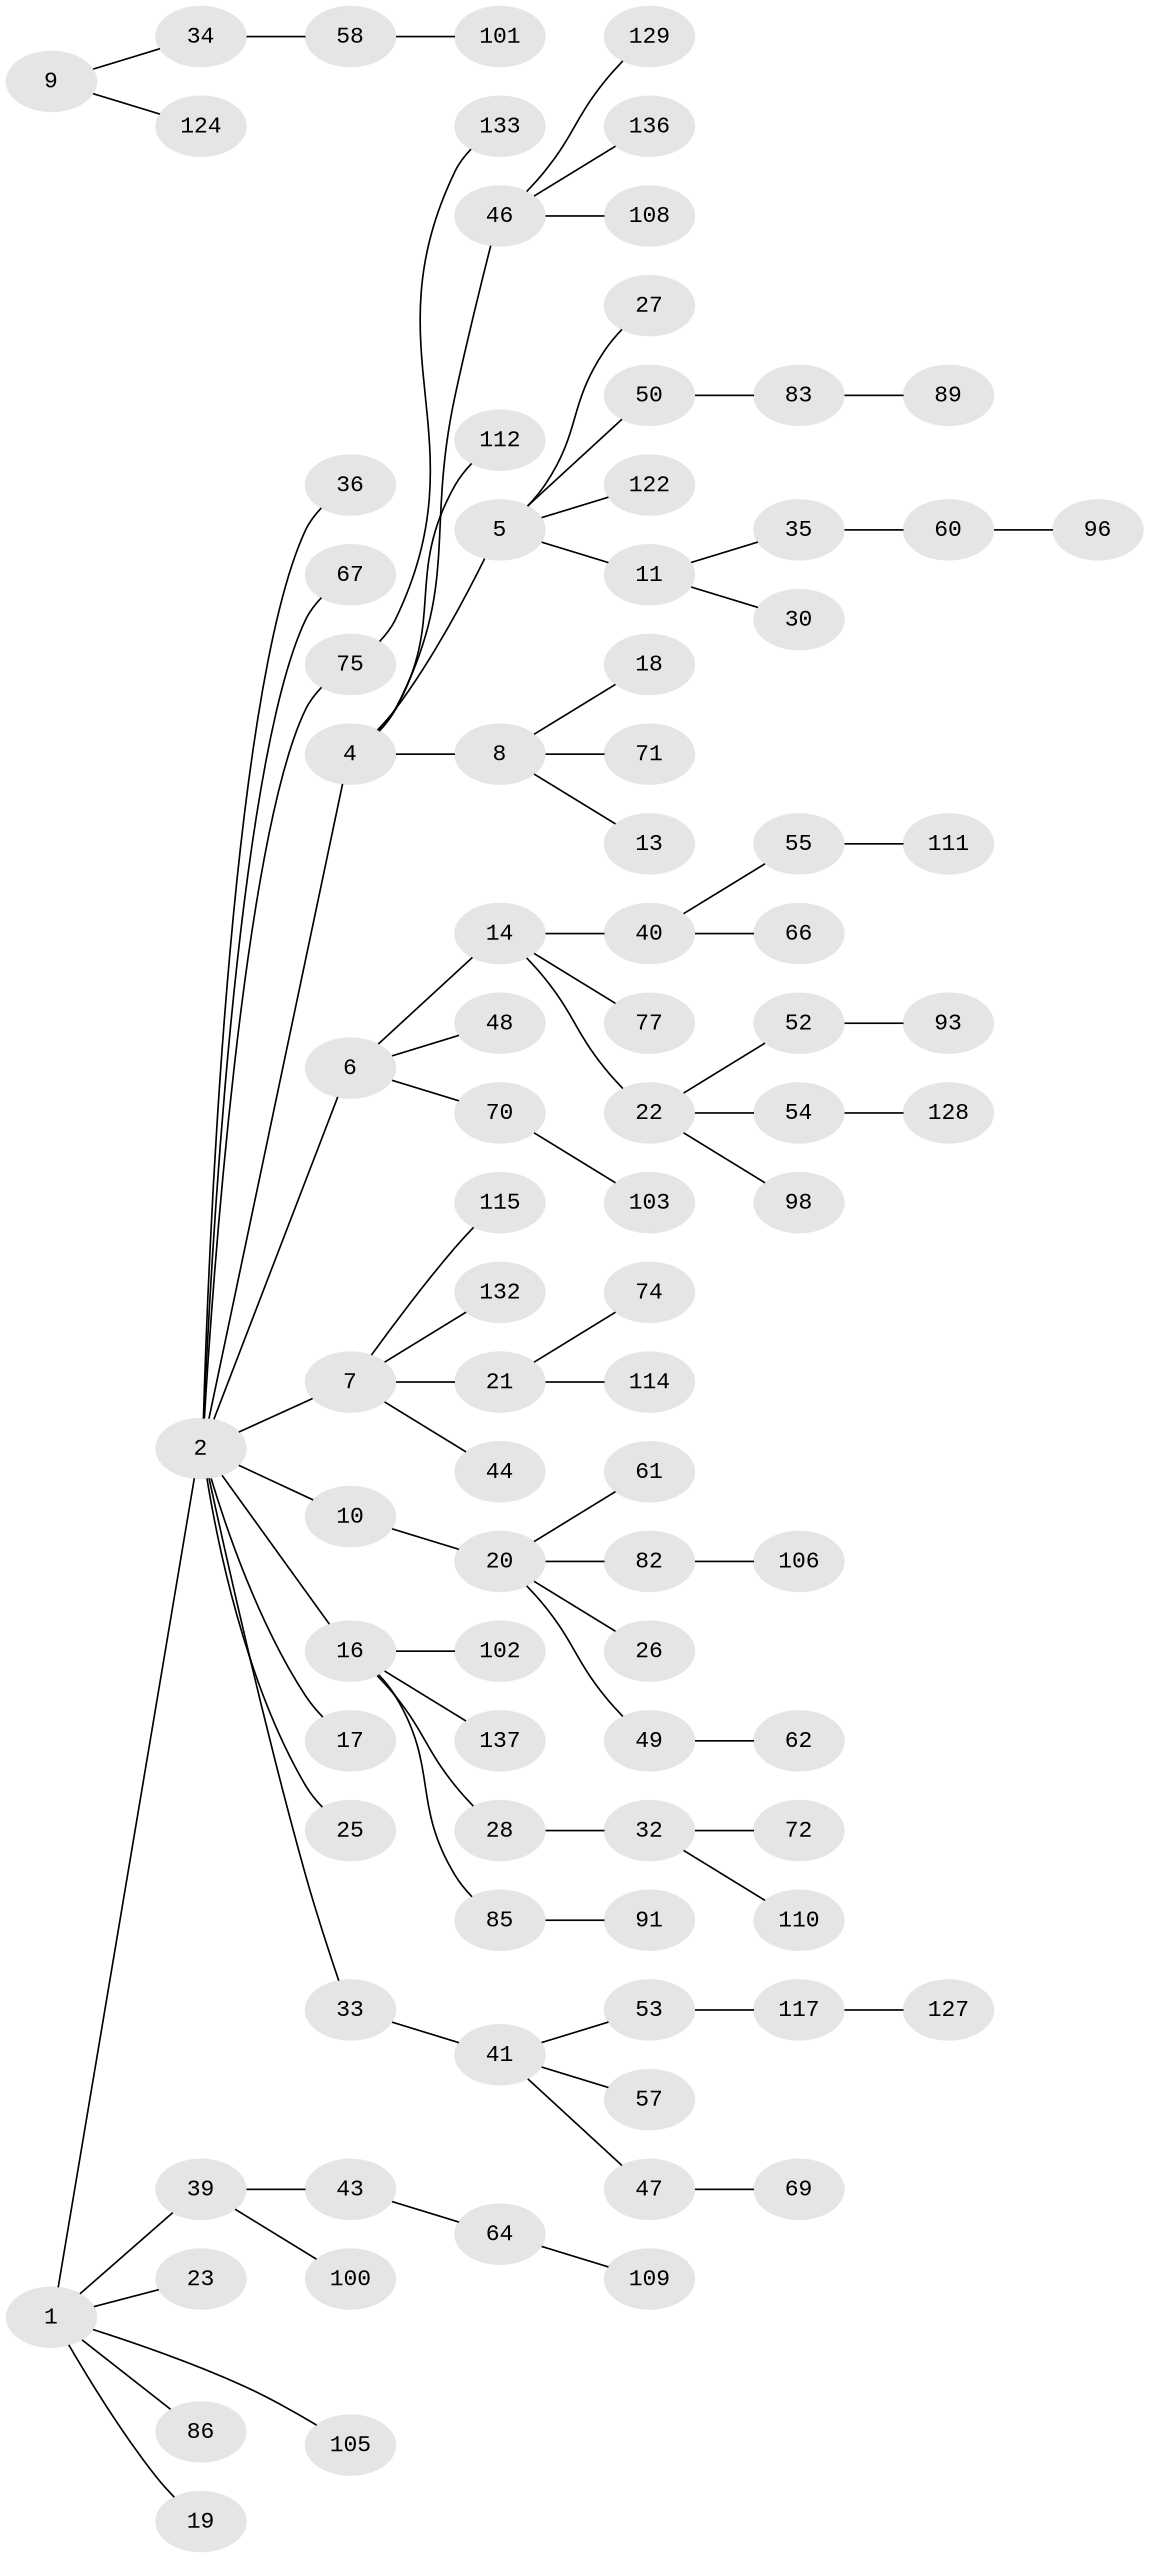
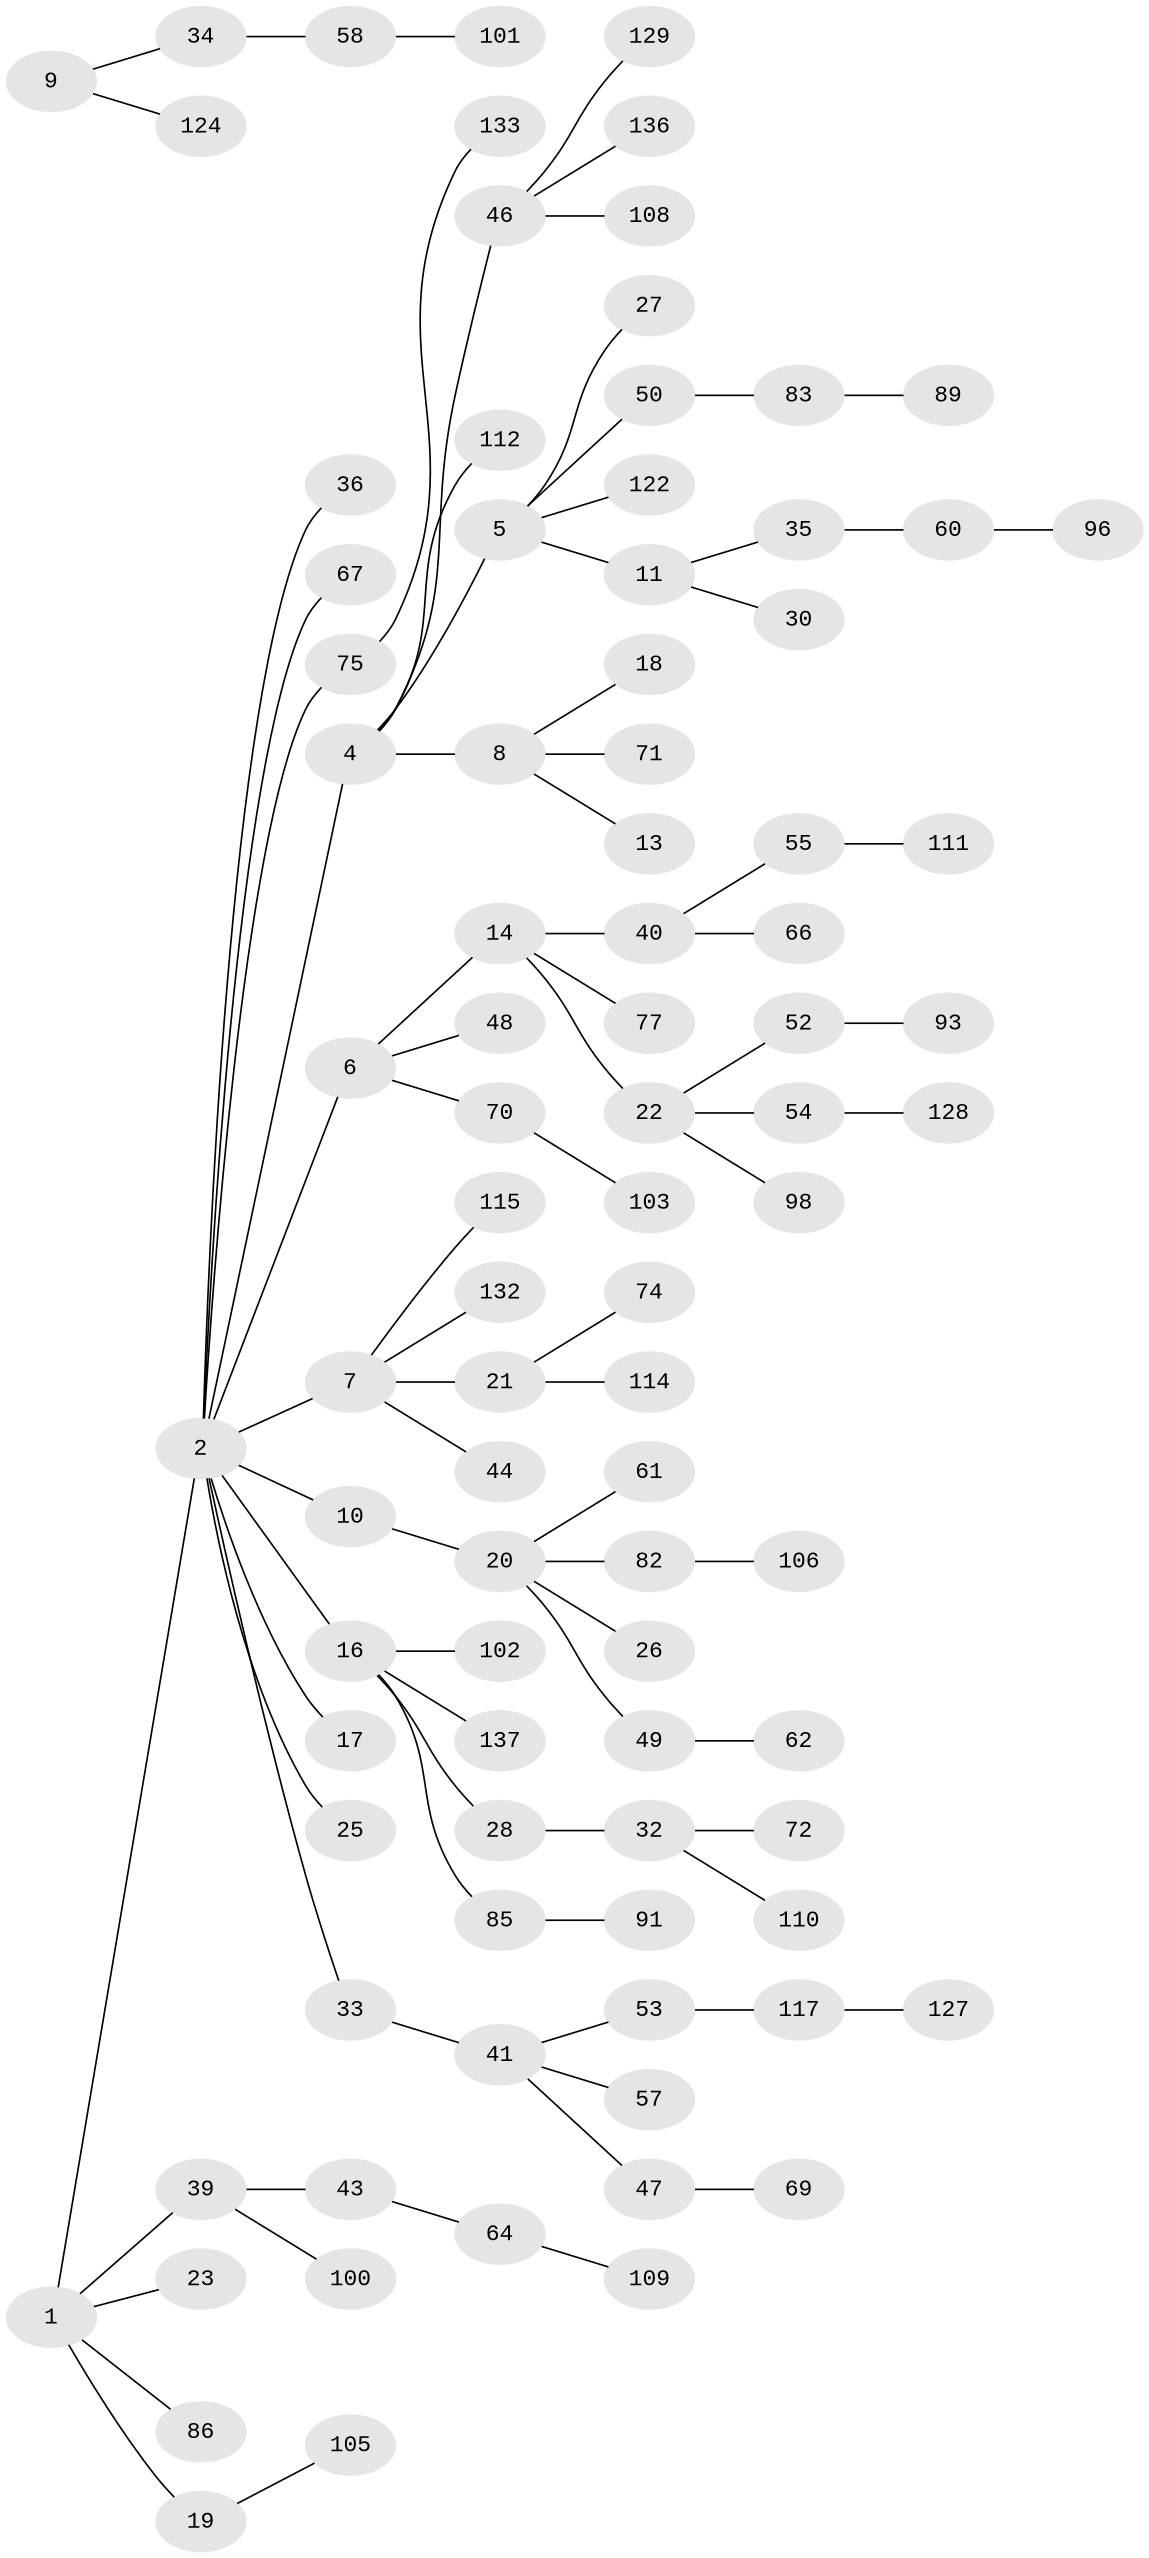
edge "1" -- "105": now "19" -- "105"
